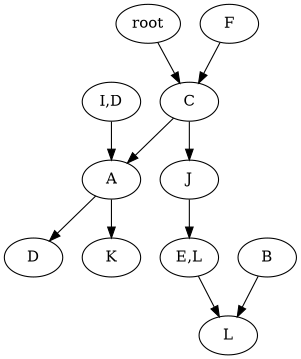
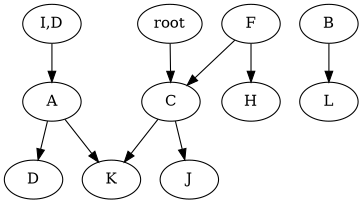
node "H": added
edge "C" -> "A": now "C" -> "K"
node "E,L": removed
